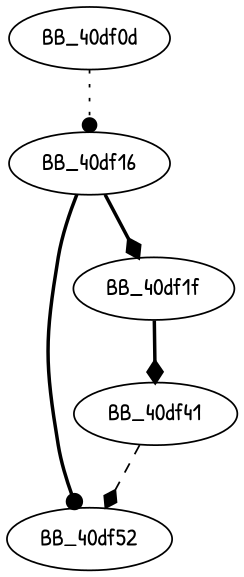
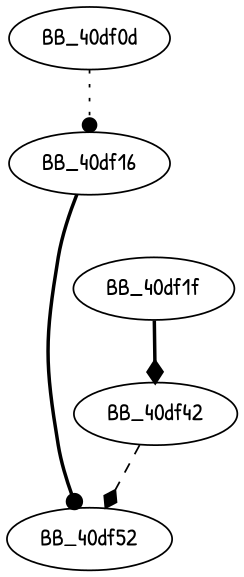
edge "BB_40df16" -> "BB_40df1f": removed
node "BB_40df41": label "BB_40df41" -> "BB_40df42"
